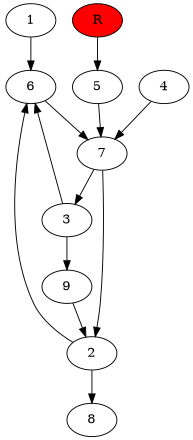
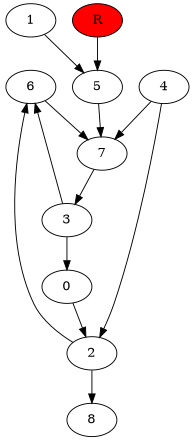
edge "1" -> "6": now "1" -> "5"
edge "7" -> "2": now "4" -> "2"
node "9": label "9" -> "0"
